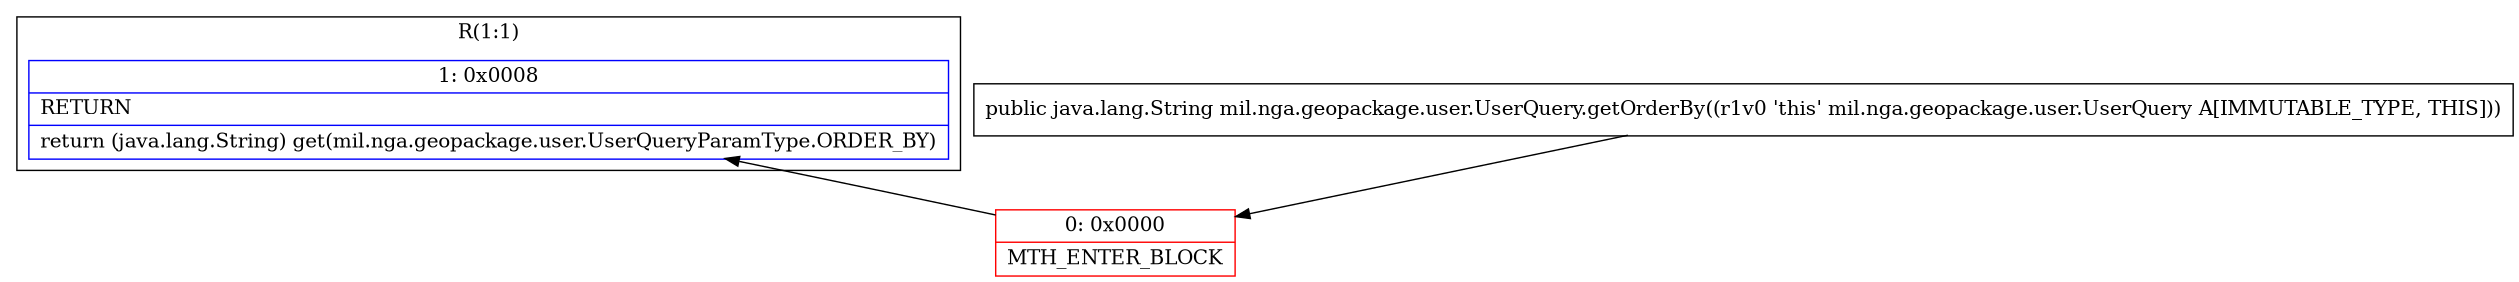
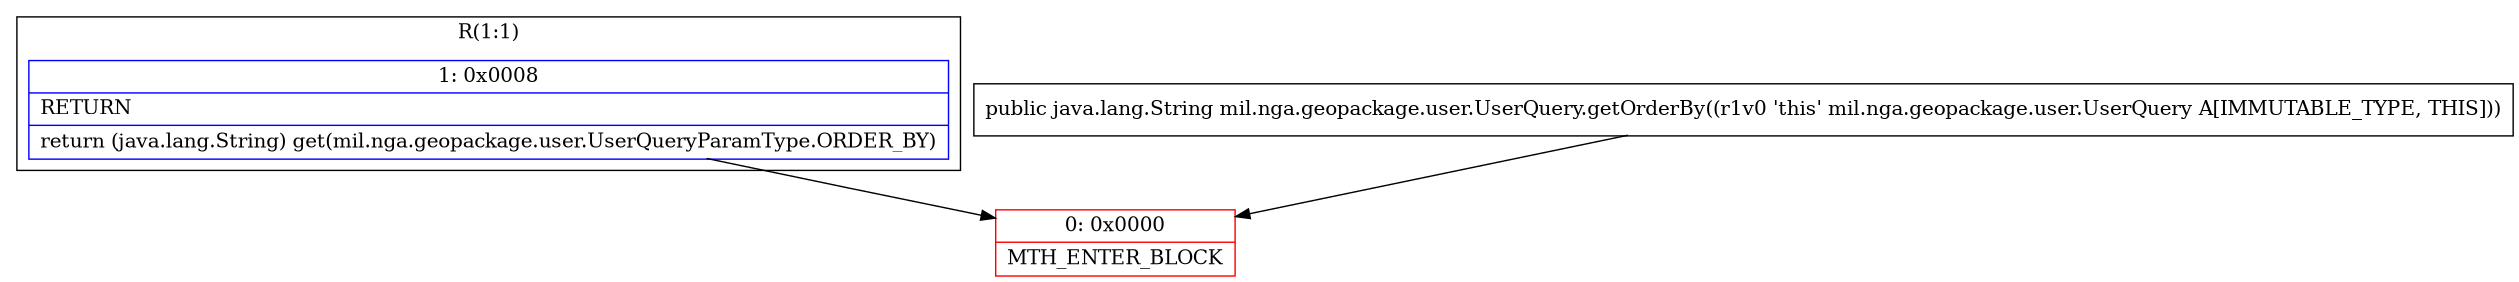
edge "0: 0x0000" -> "1: 0x0008": reversed
